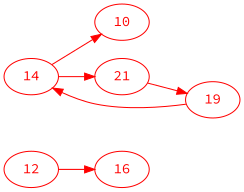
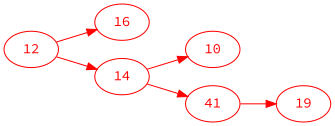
node "21": label "21" -> "41"
edge "19" -> "14": now "12" -> "14"
